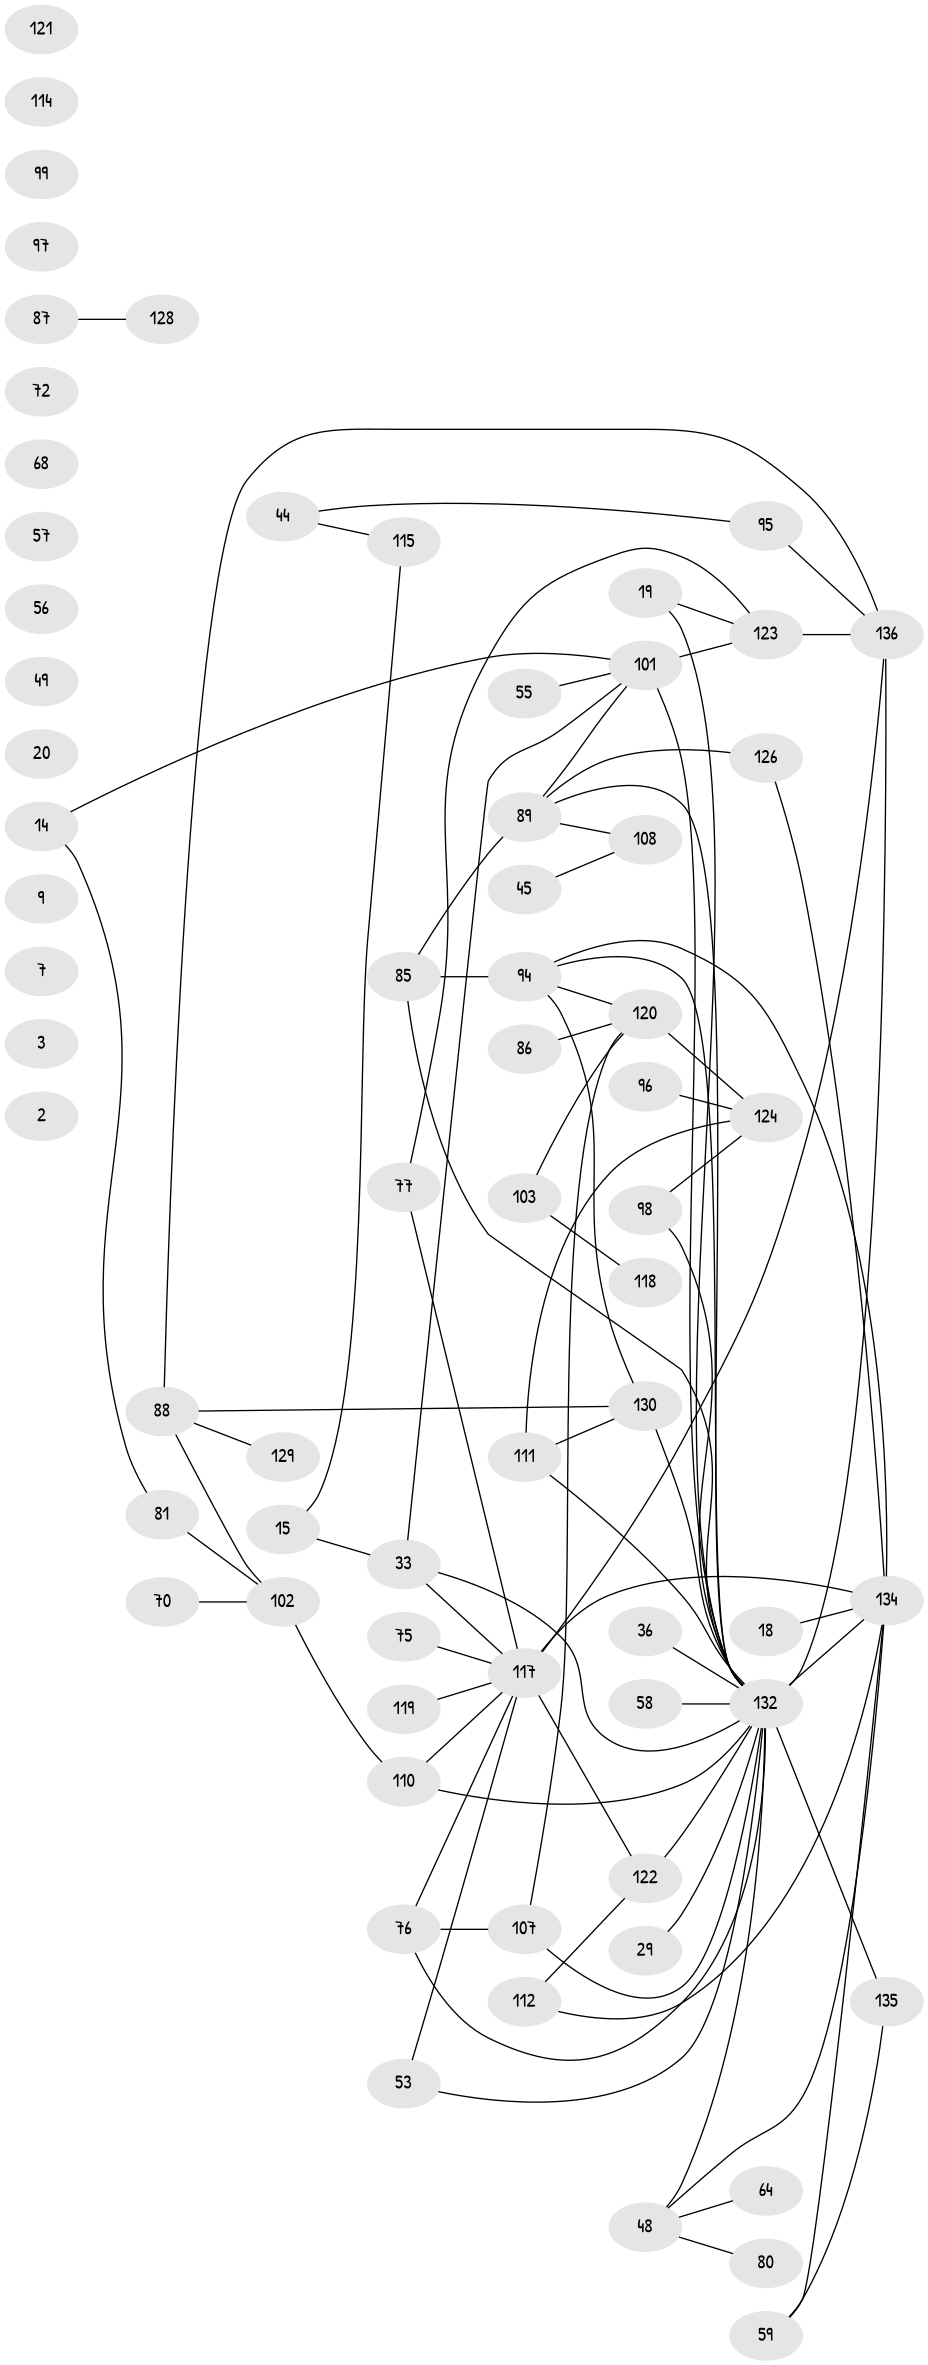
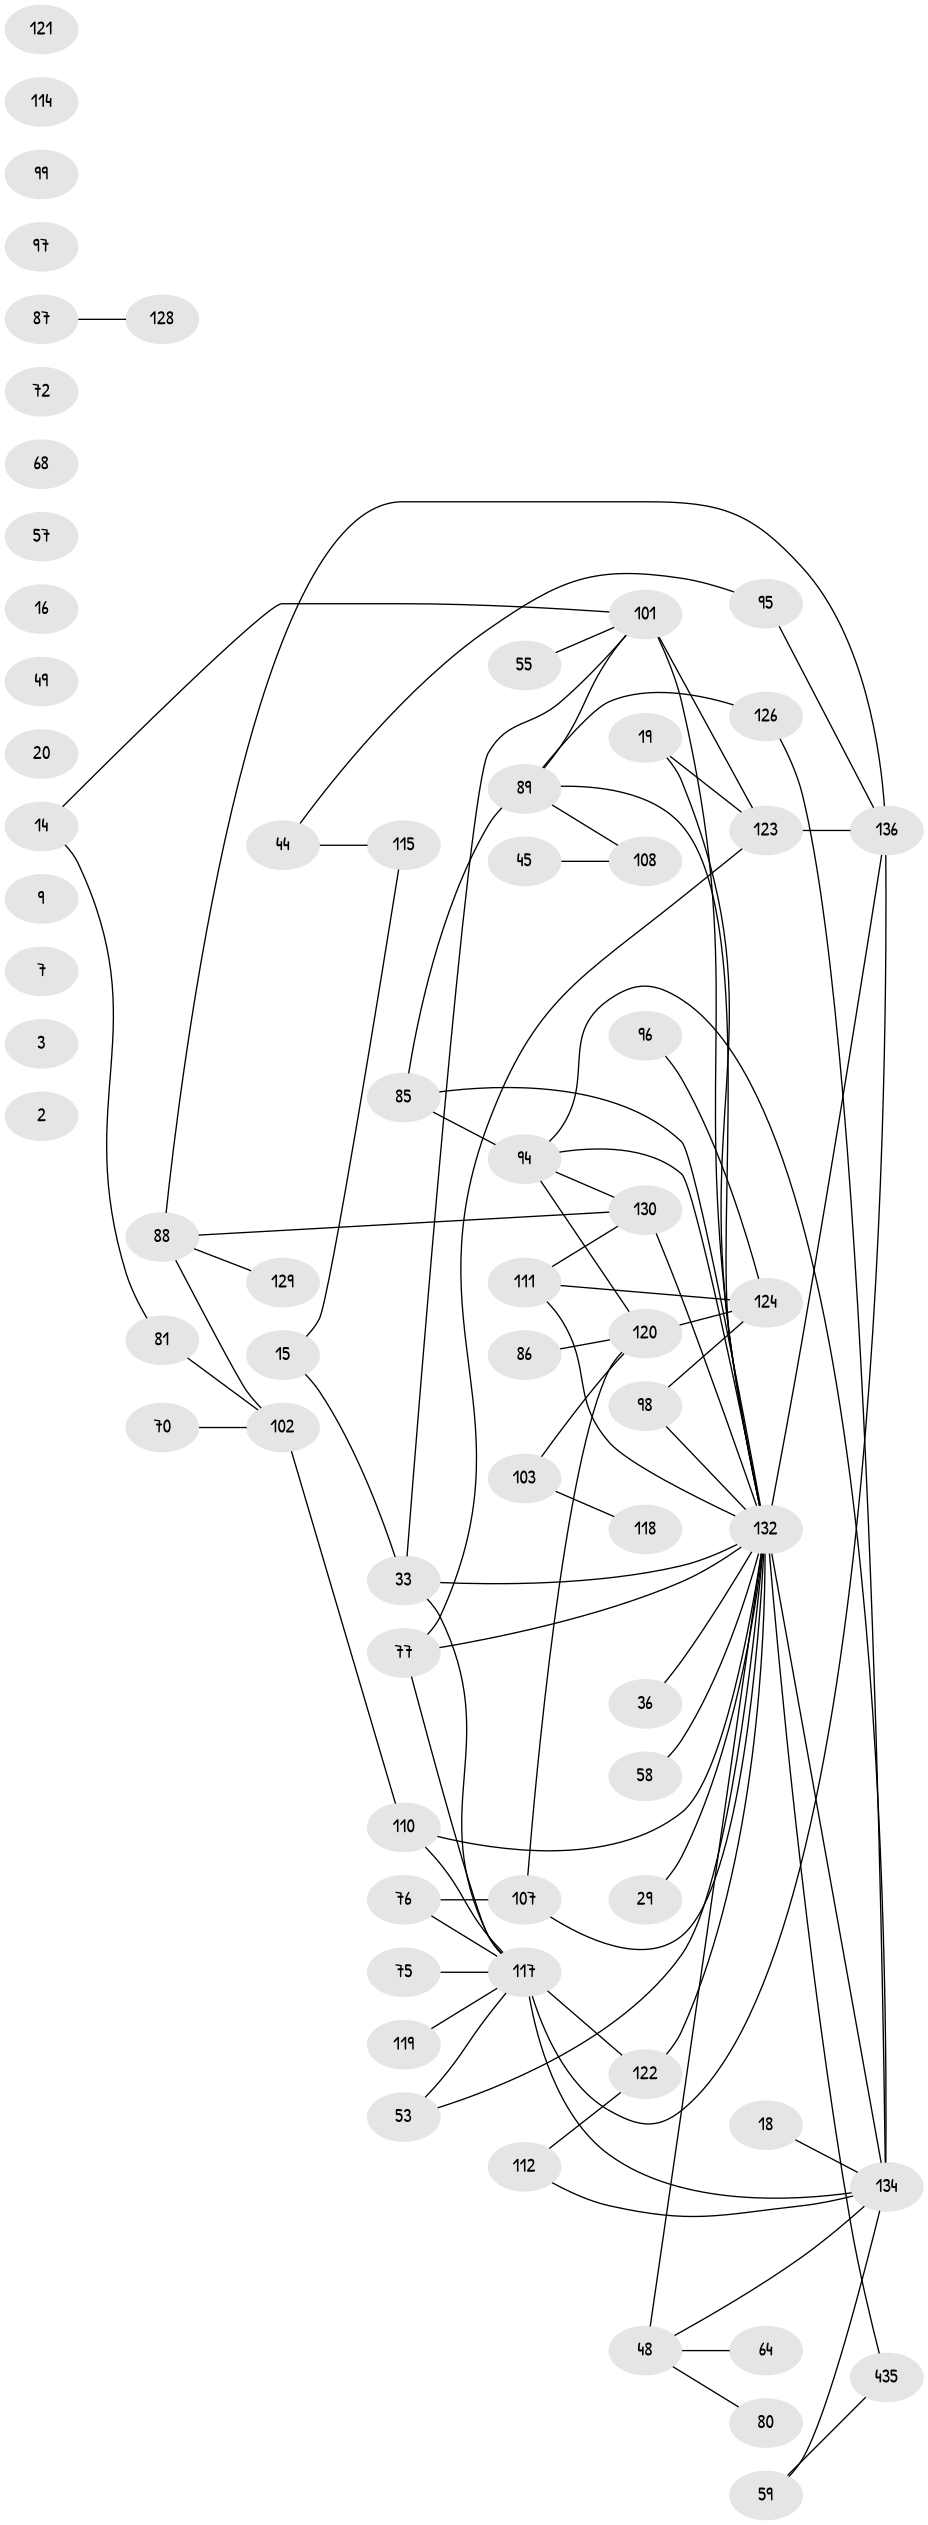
node "56": label "56" -> "16"
node "135": label "135" -> "435"
edge "132" -- "76": now "132" -- "77"
